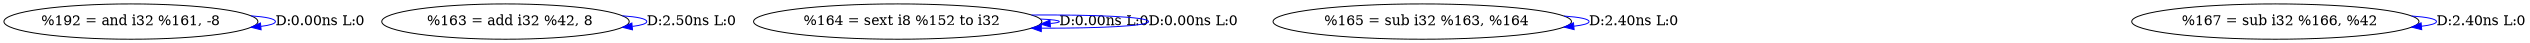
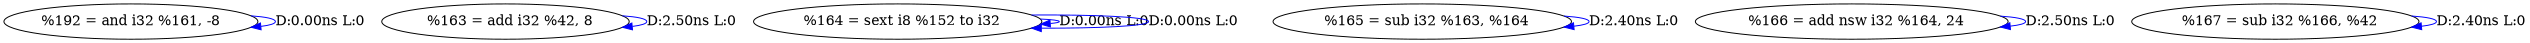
node "%166 = add nsw i32 %164, 24": added
